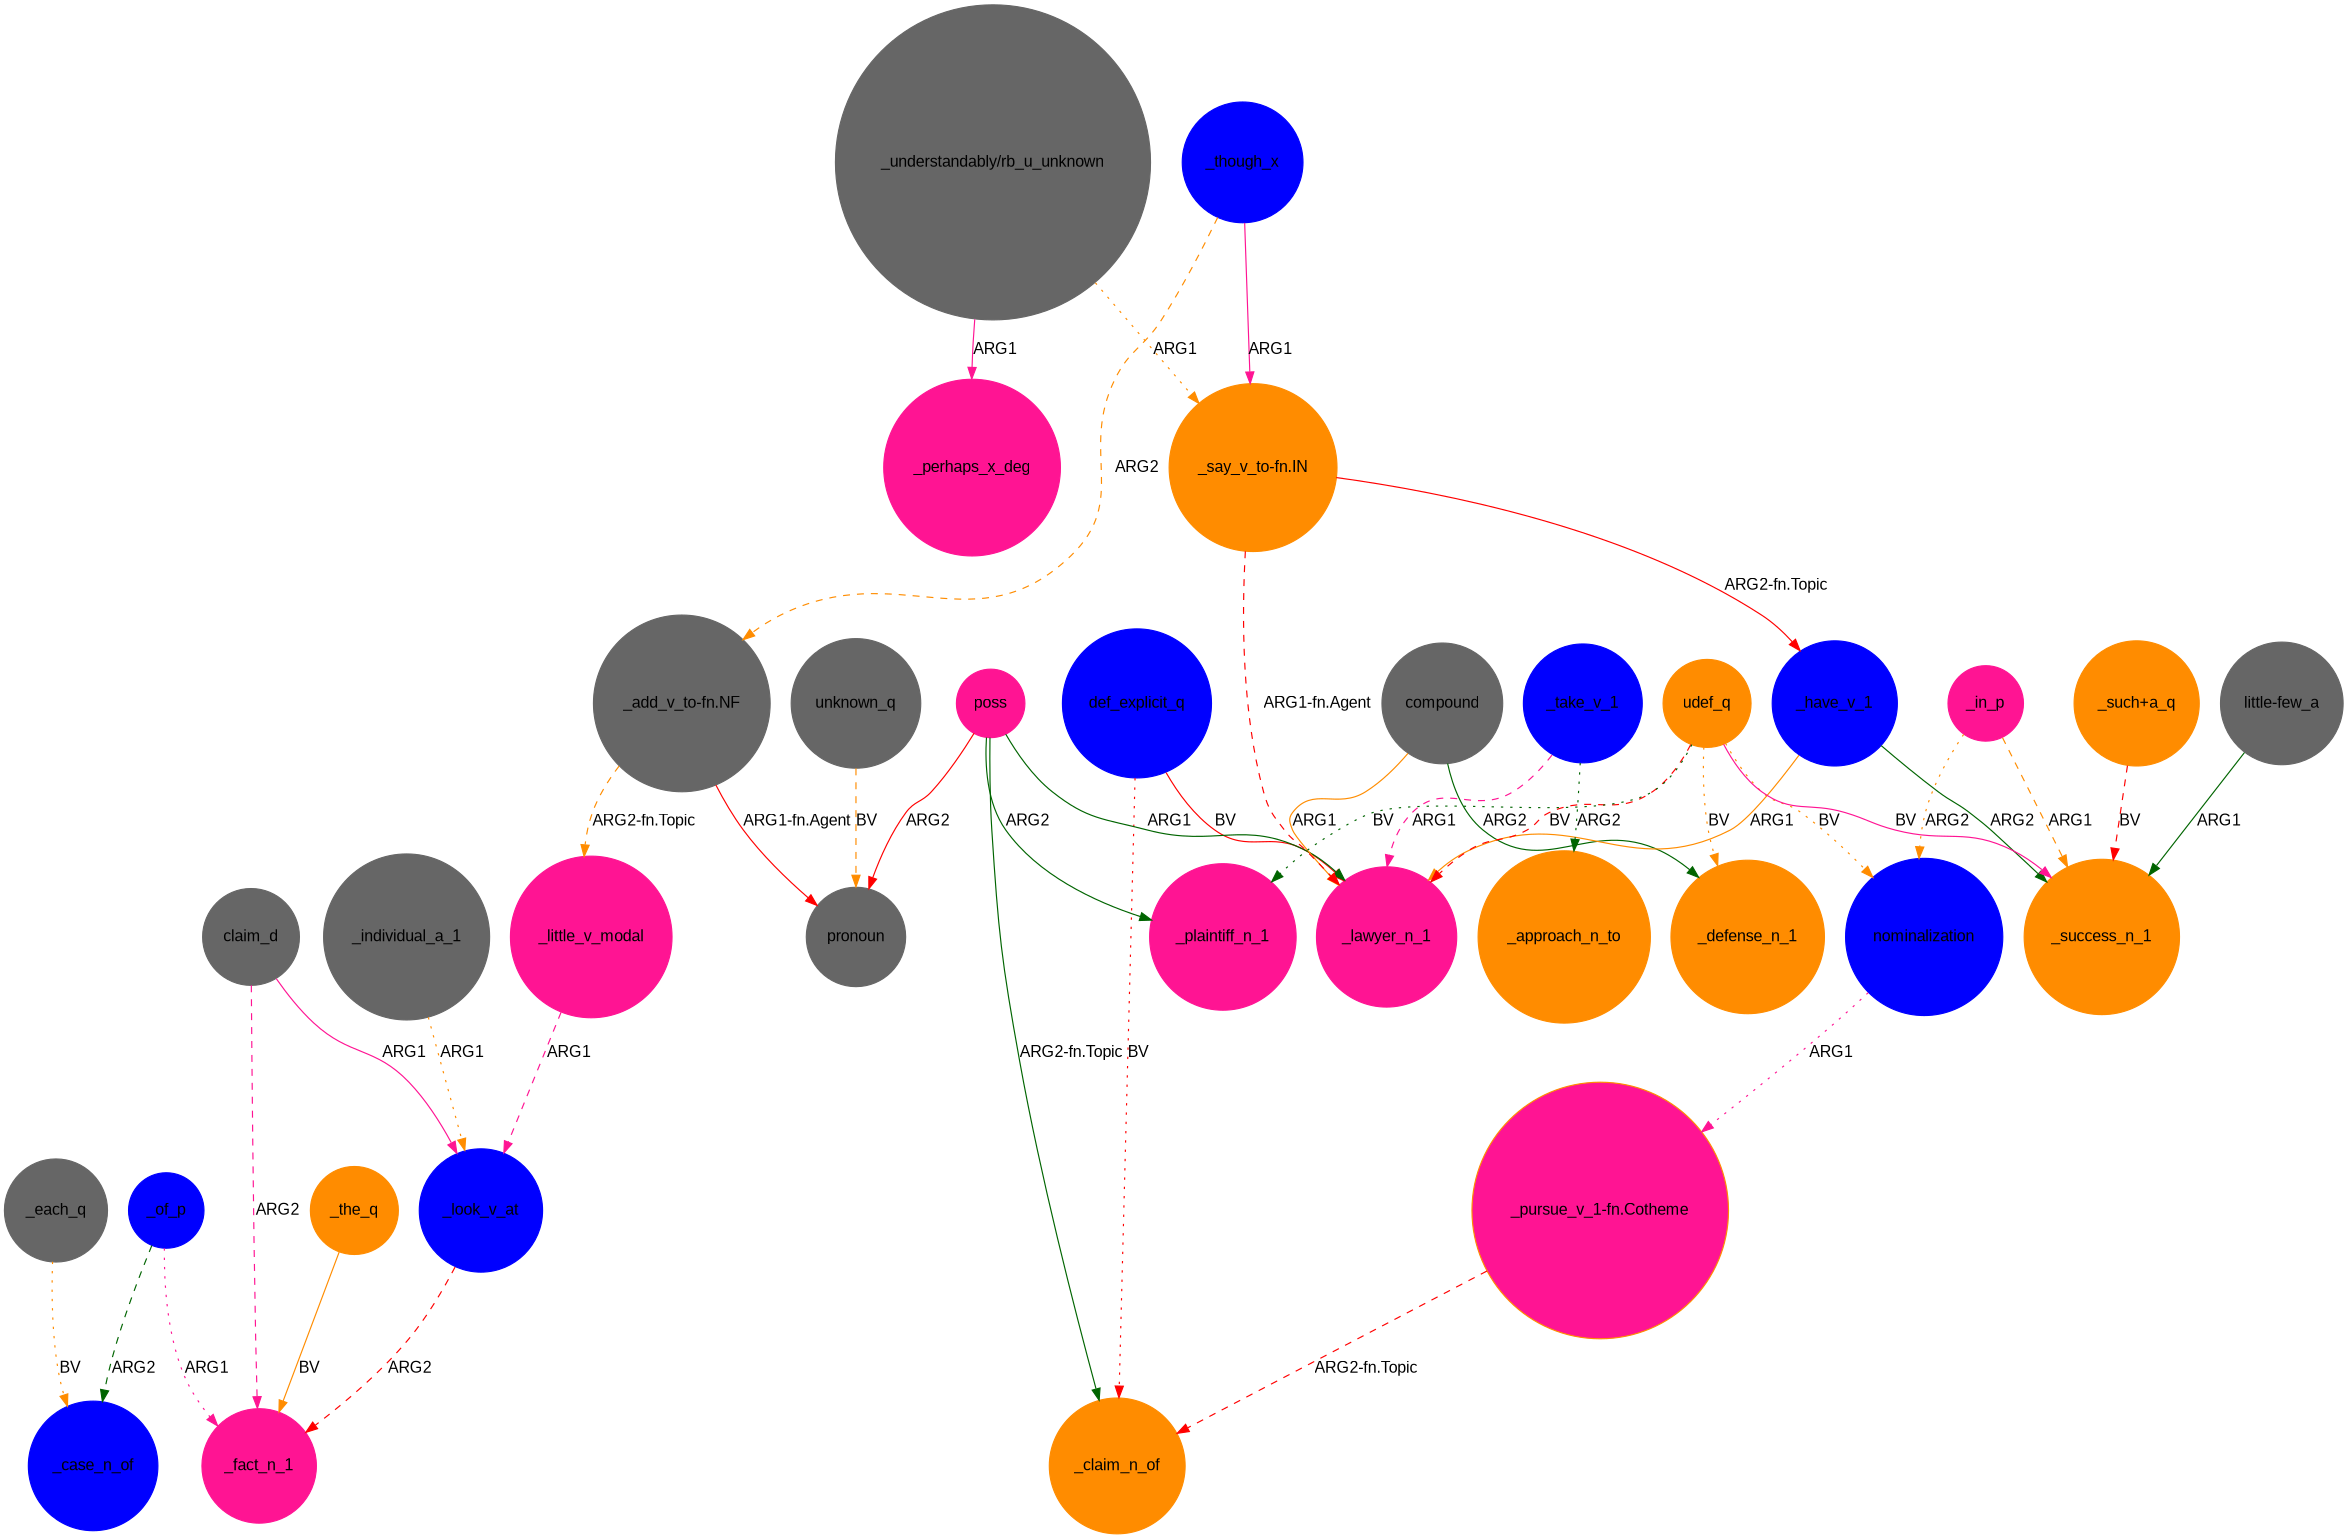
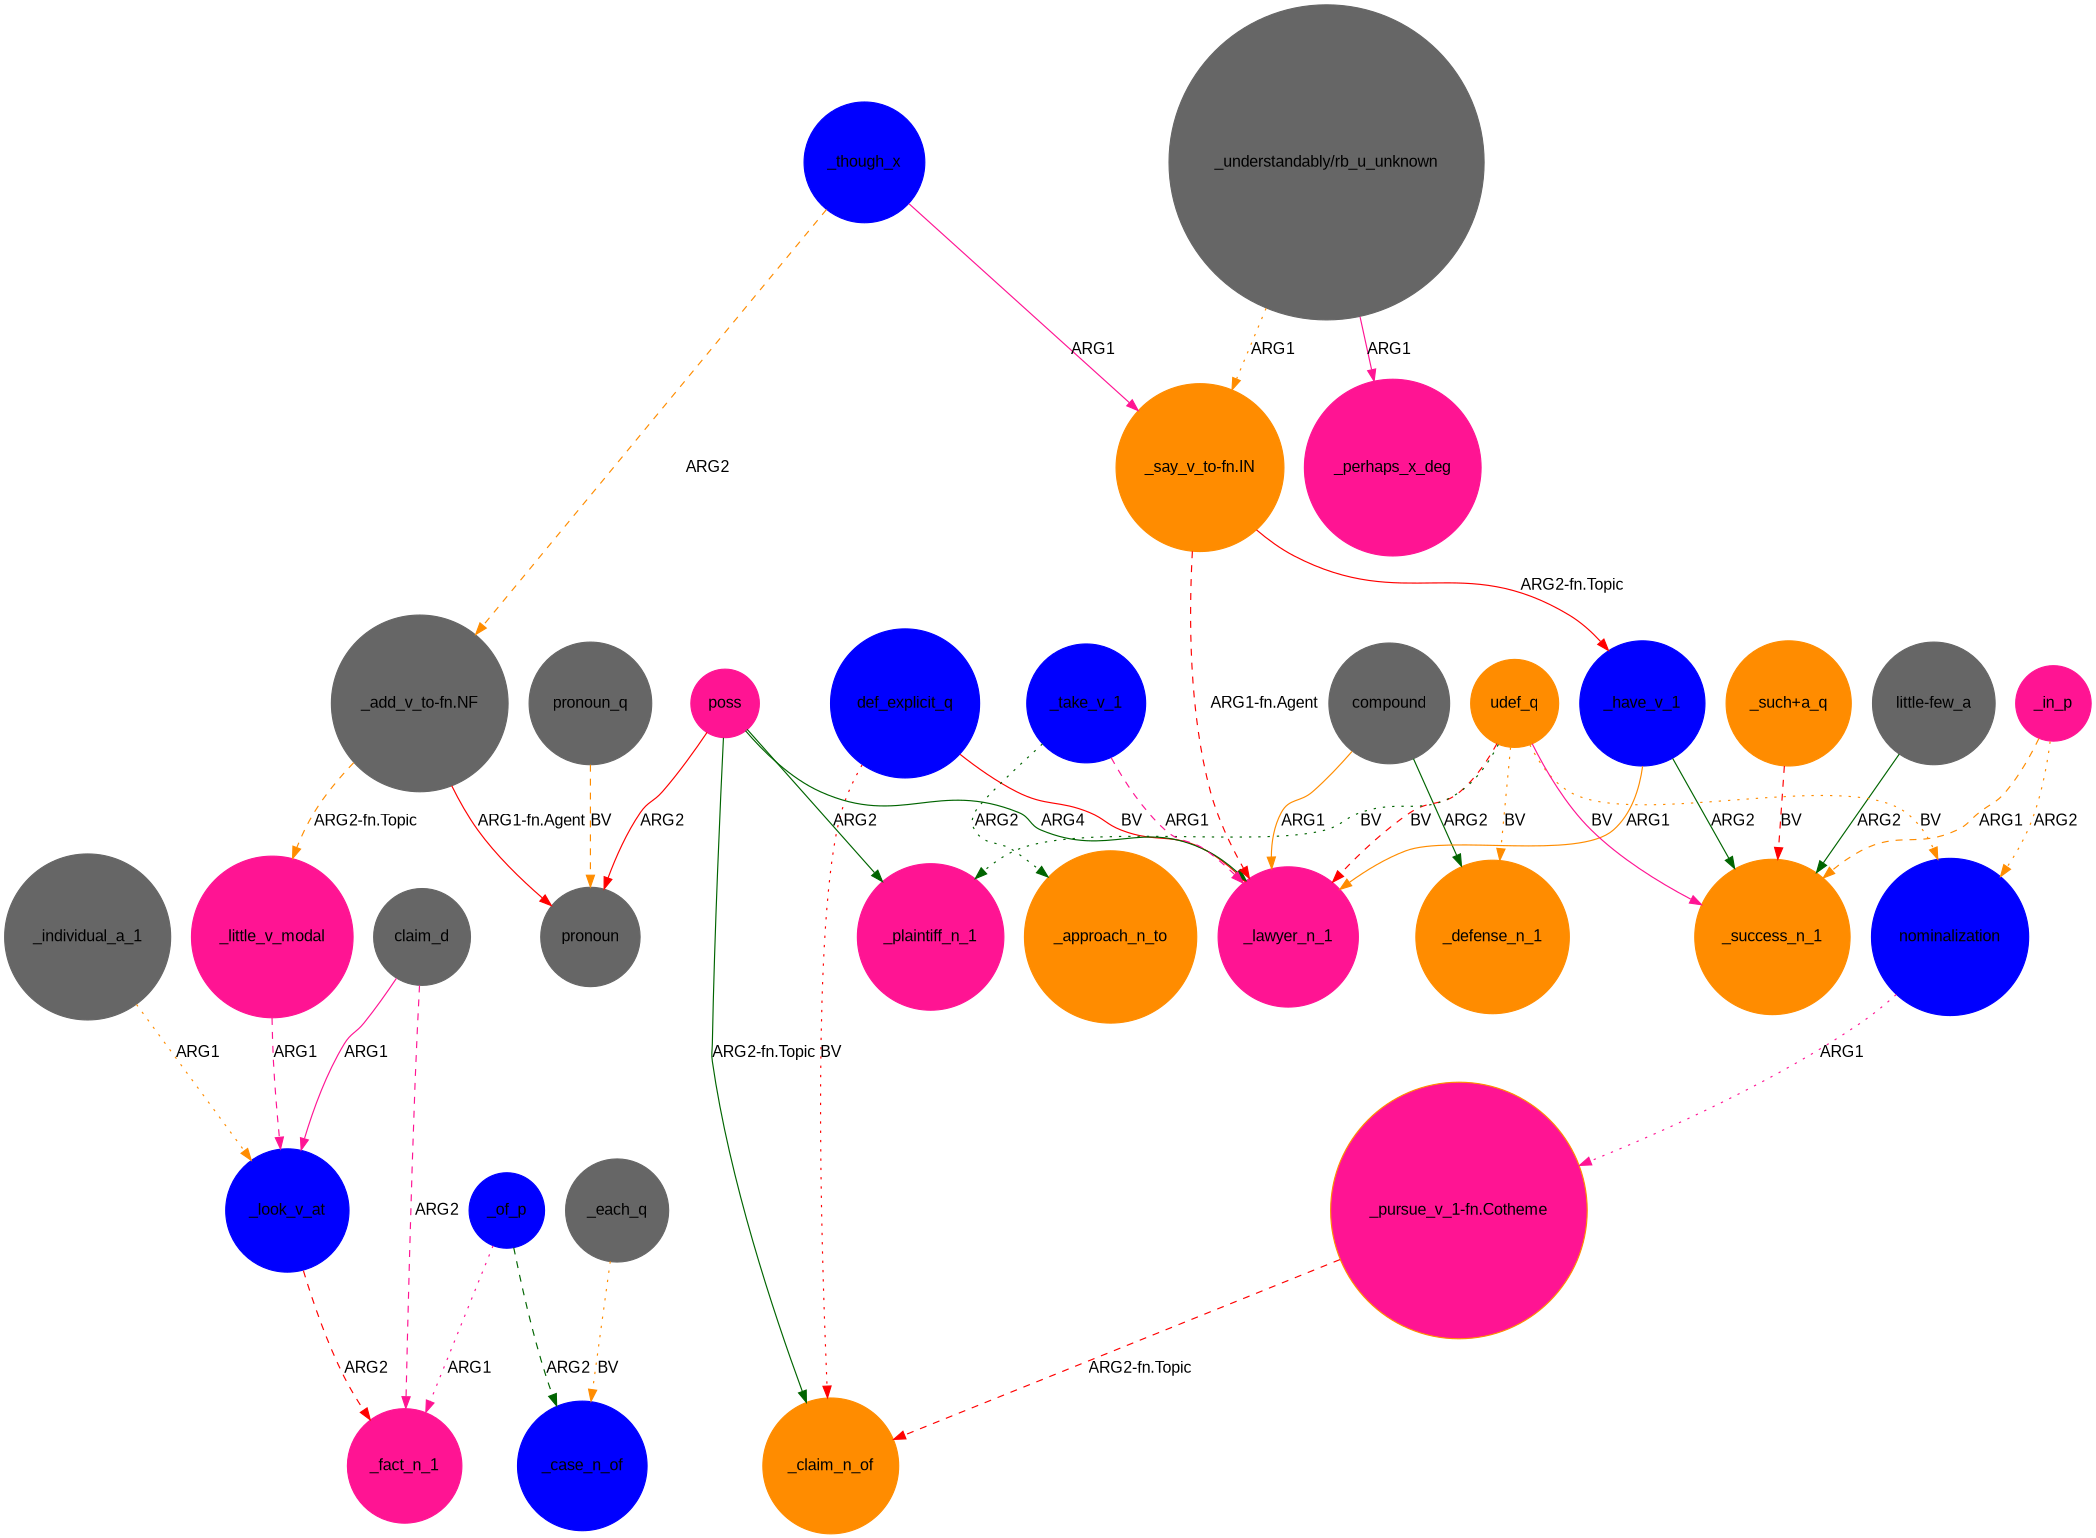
node "unknown_q": label "unknown_q" -> "pronoun_q"
edge "poss" -> "_lawyer_n_1": label "ARG1" -> "ARG4"
edge "little-few_a" -> "_success_n_1": label "ARG1" -> "ARG2"
node "_the_q": removed
